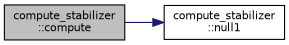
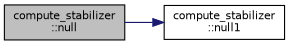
node "compute_stabilizer ::compute": label "compute_stabilizer ::compute" -> "compute_stabilizer ::null"
